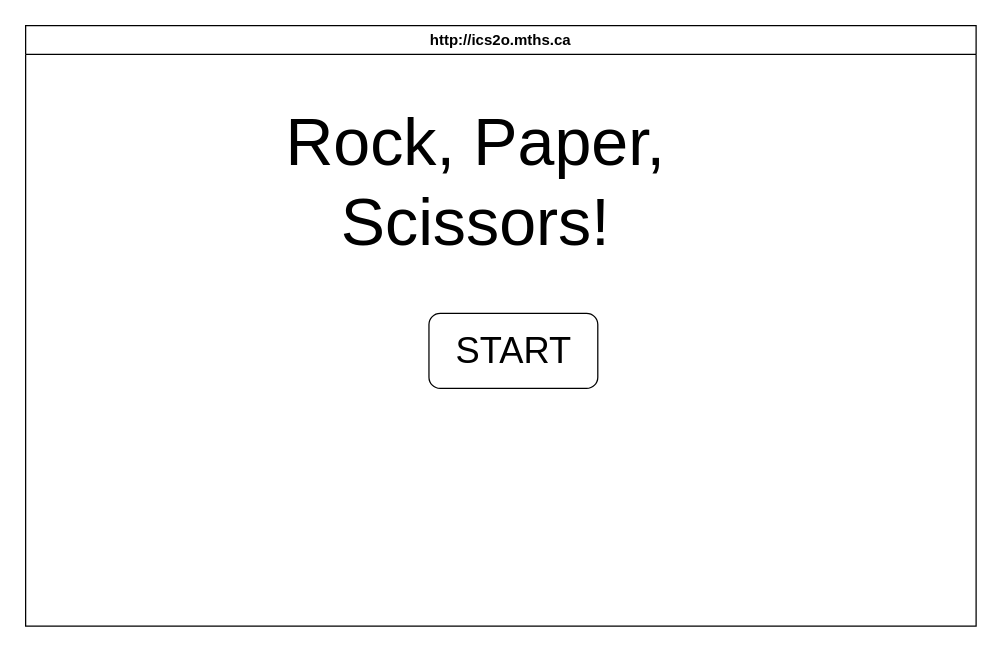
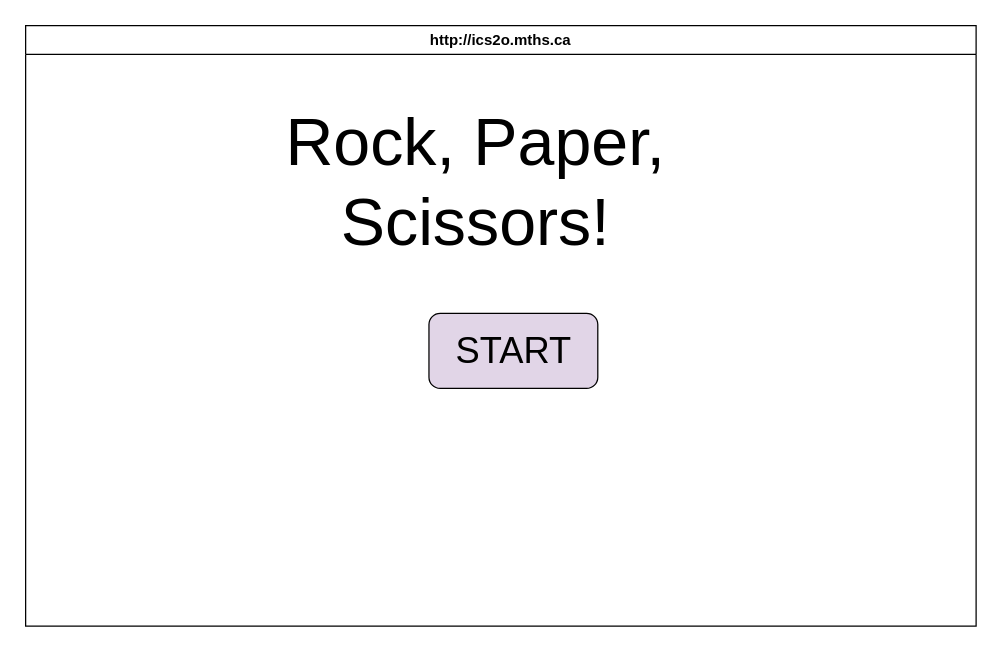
node "START": fillcolor #ffffff -> #e1d5e7
